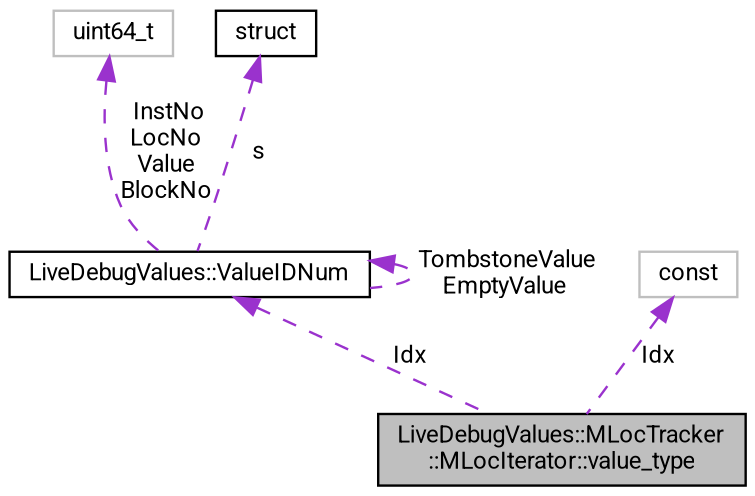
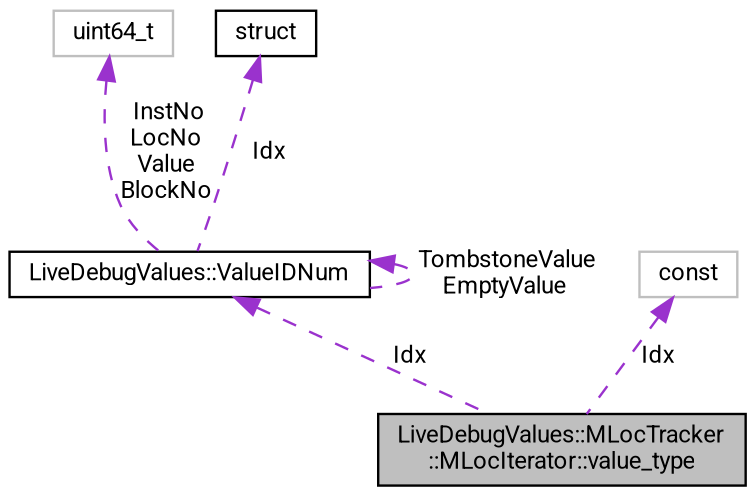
edge "LiveDebugValues::ValueIDNum" -> "struct": label " s" -> " Idx"
